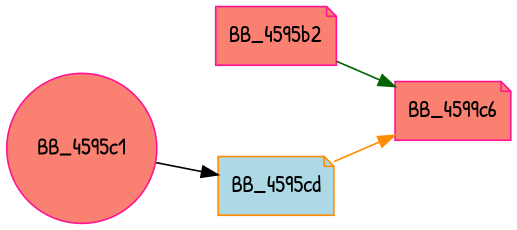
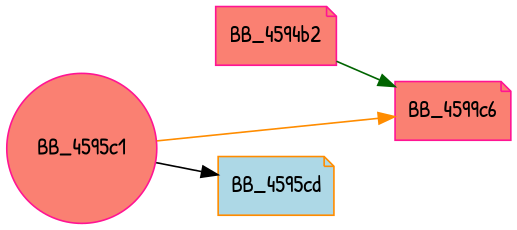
node "BB_4595b2": label "BB_4595b2" -> "BB_4594b2"
edge "BB_4595cd" -> "BB_4599c6": now "BB_4595c1" -> "BB_4599c6"
